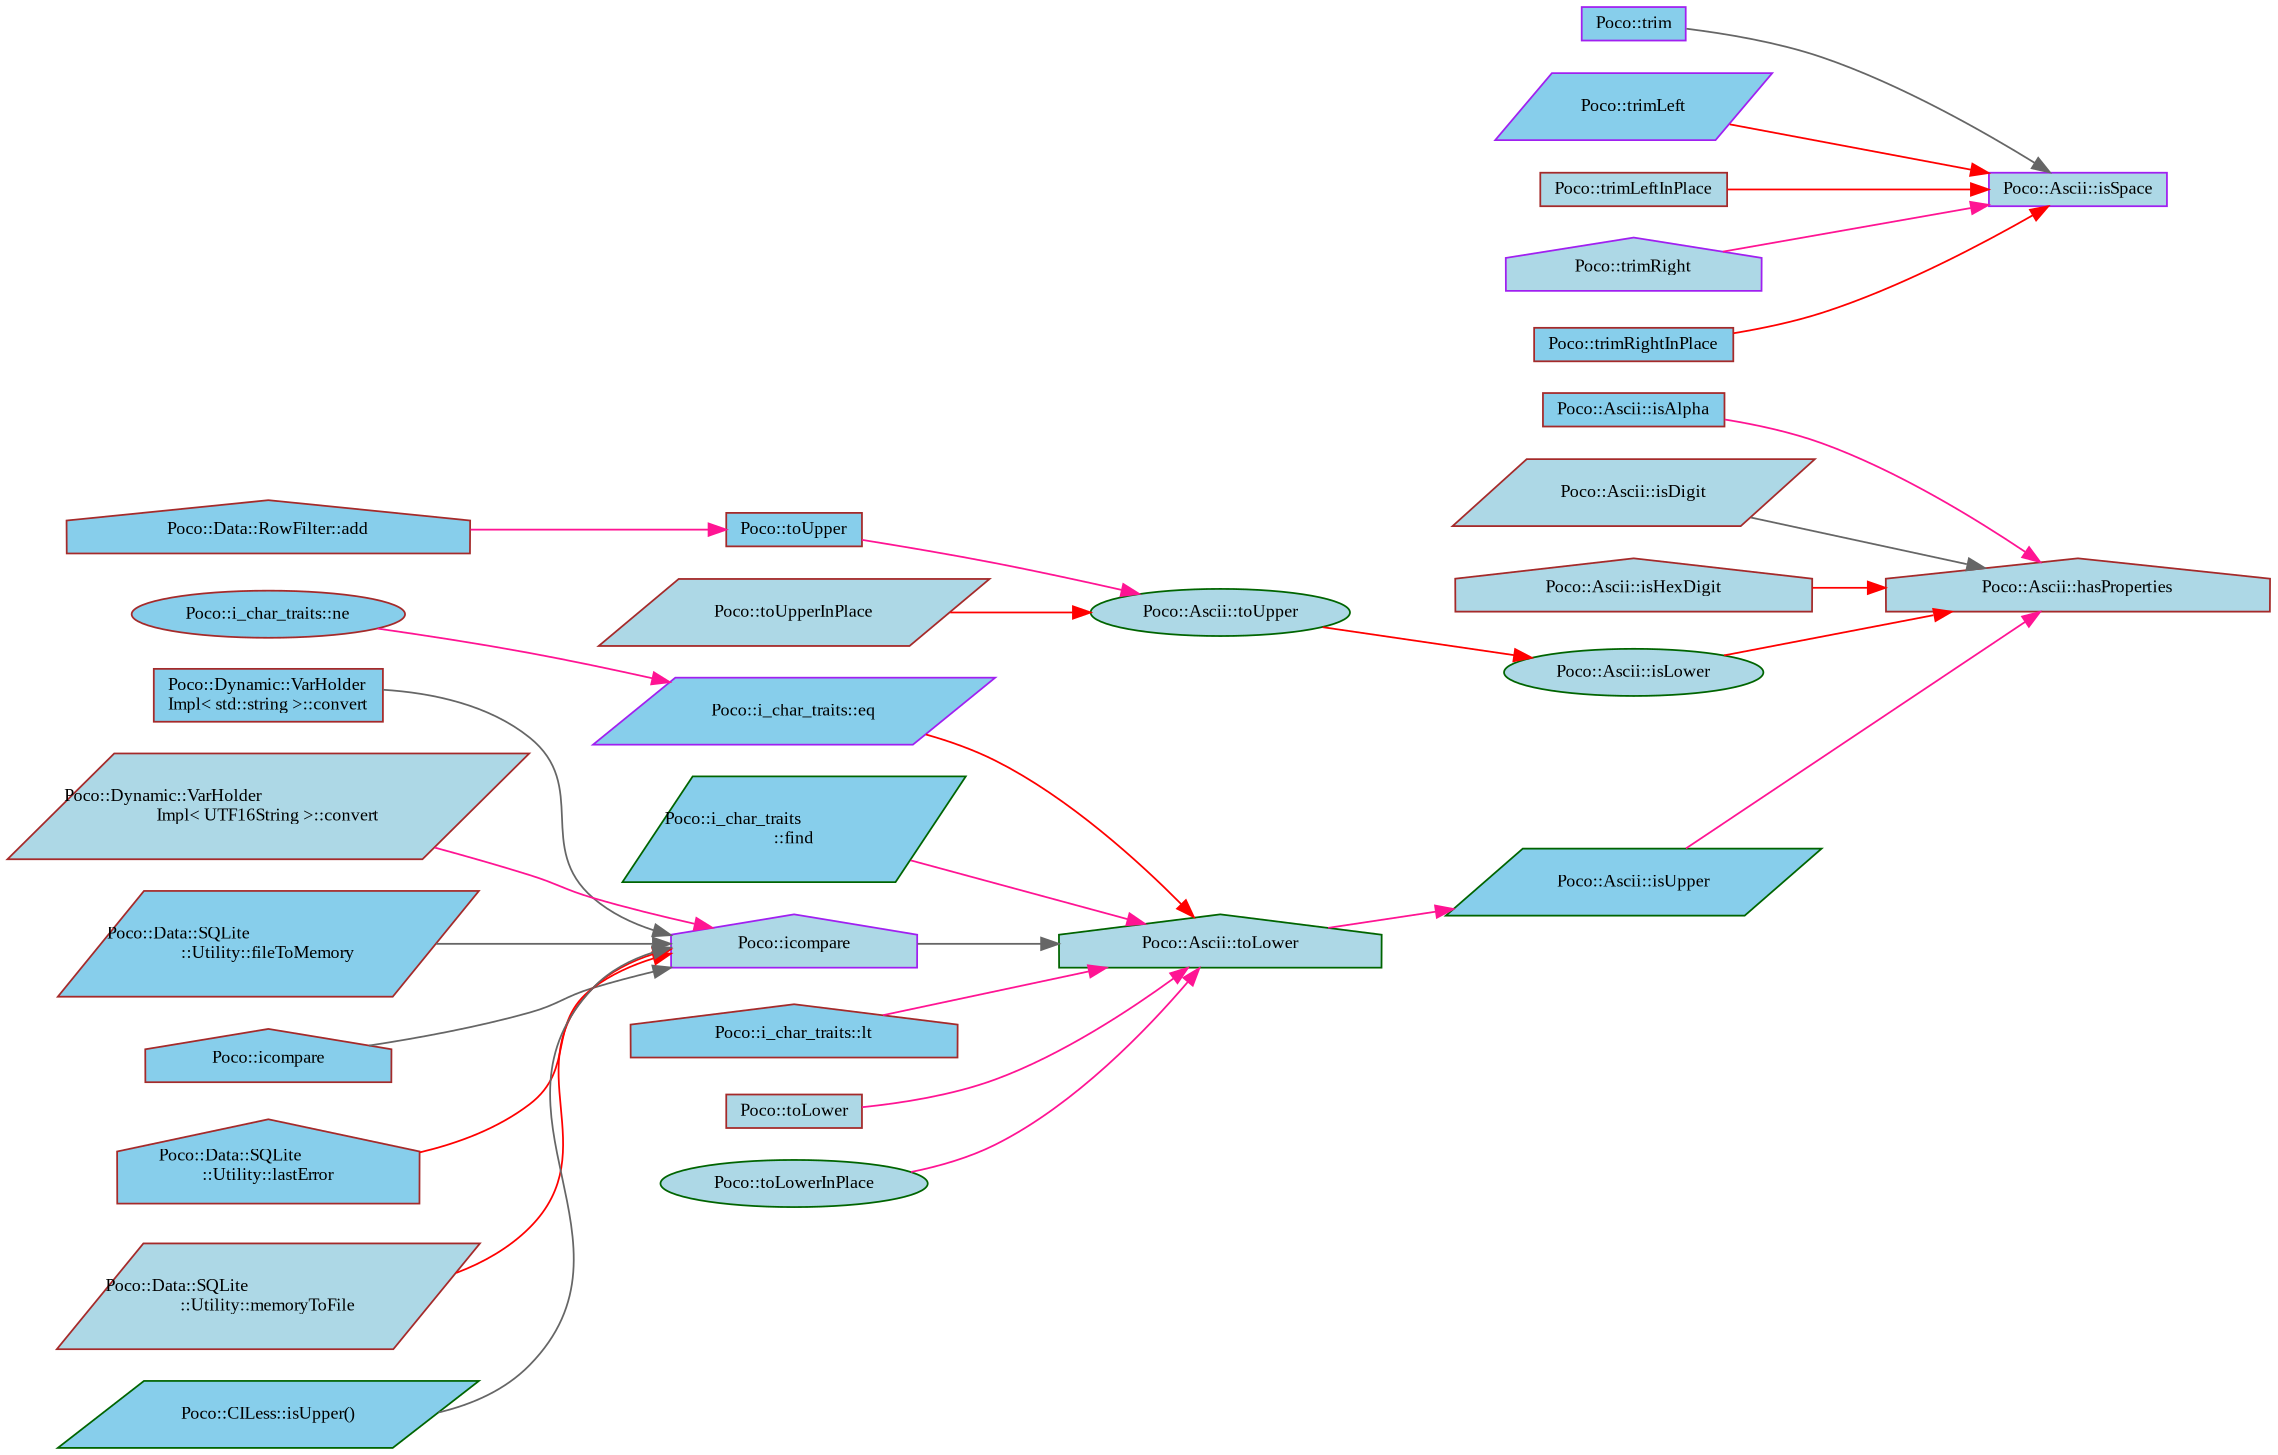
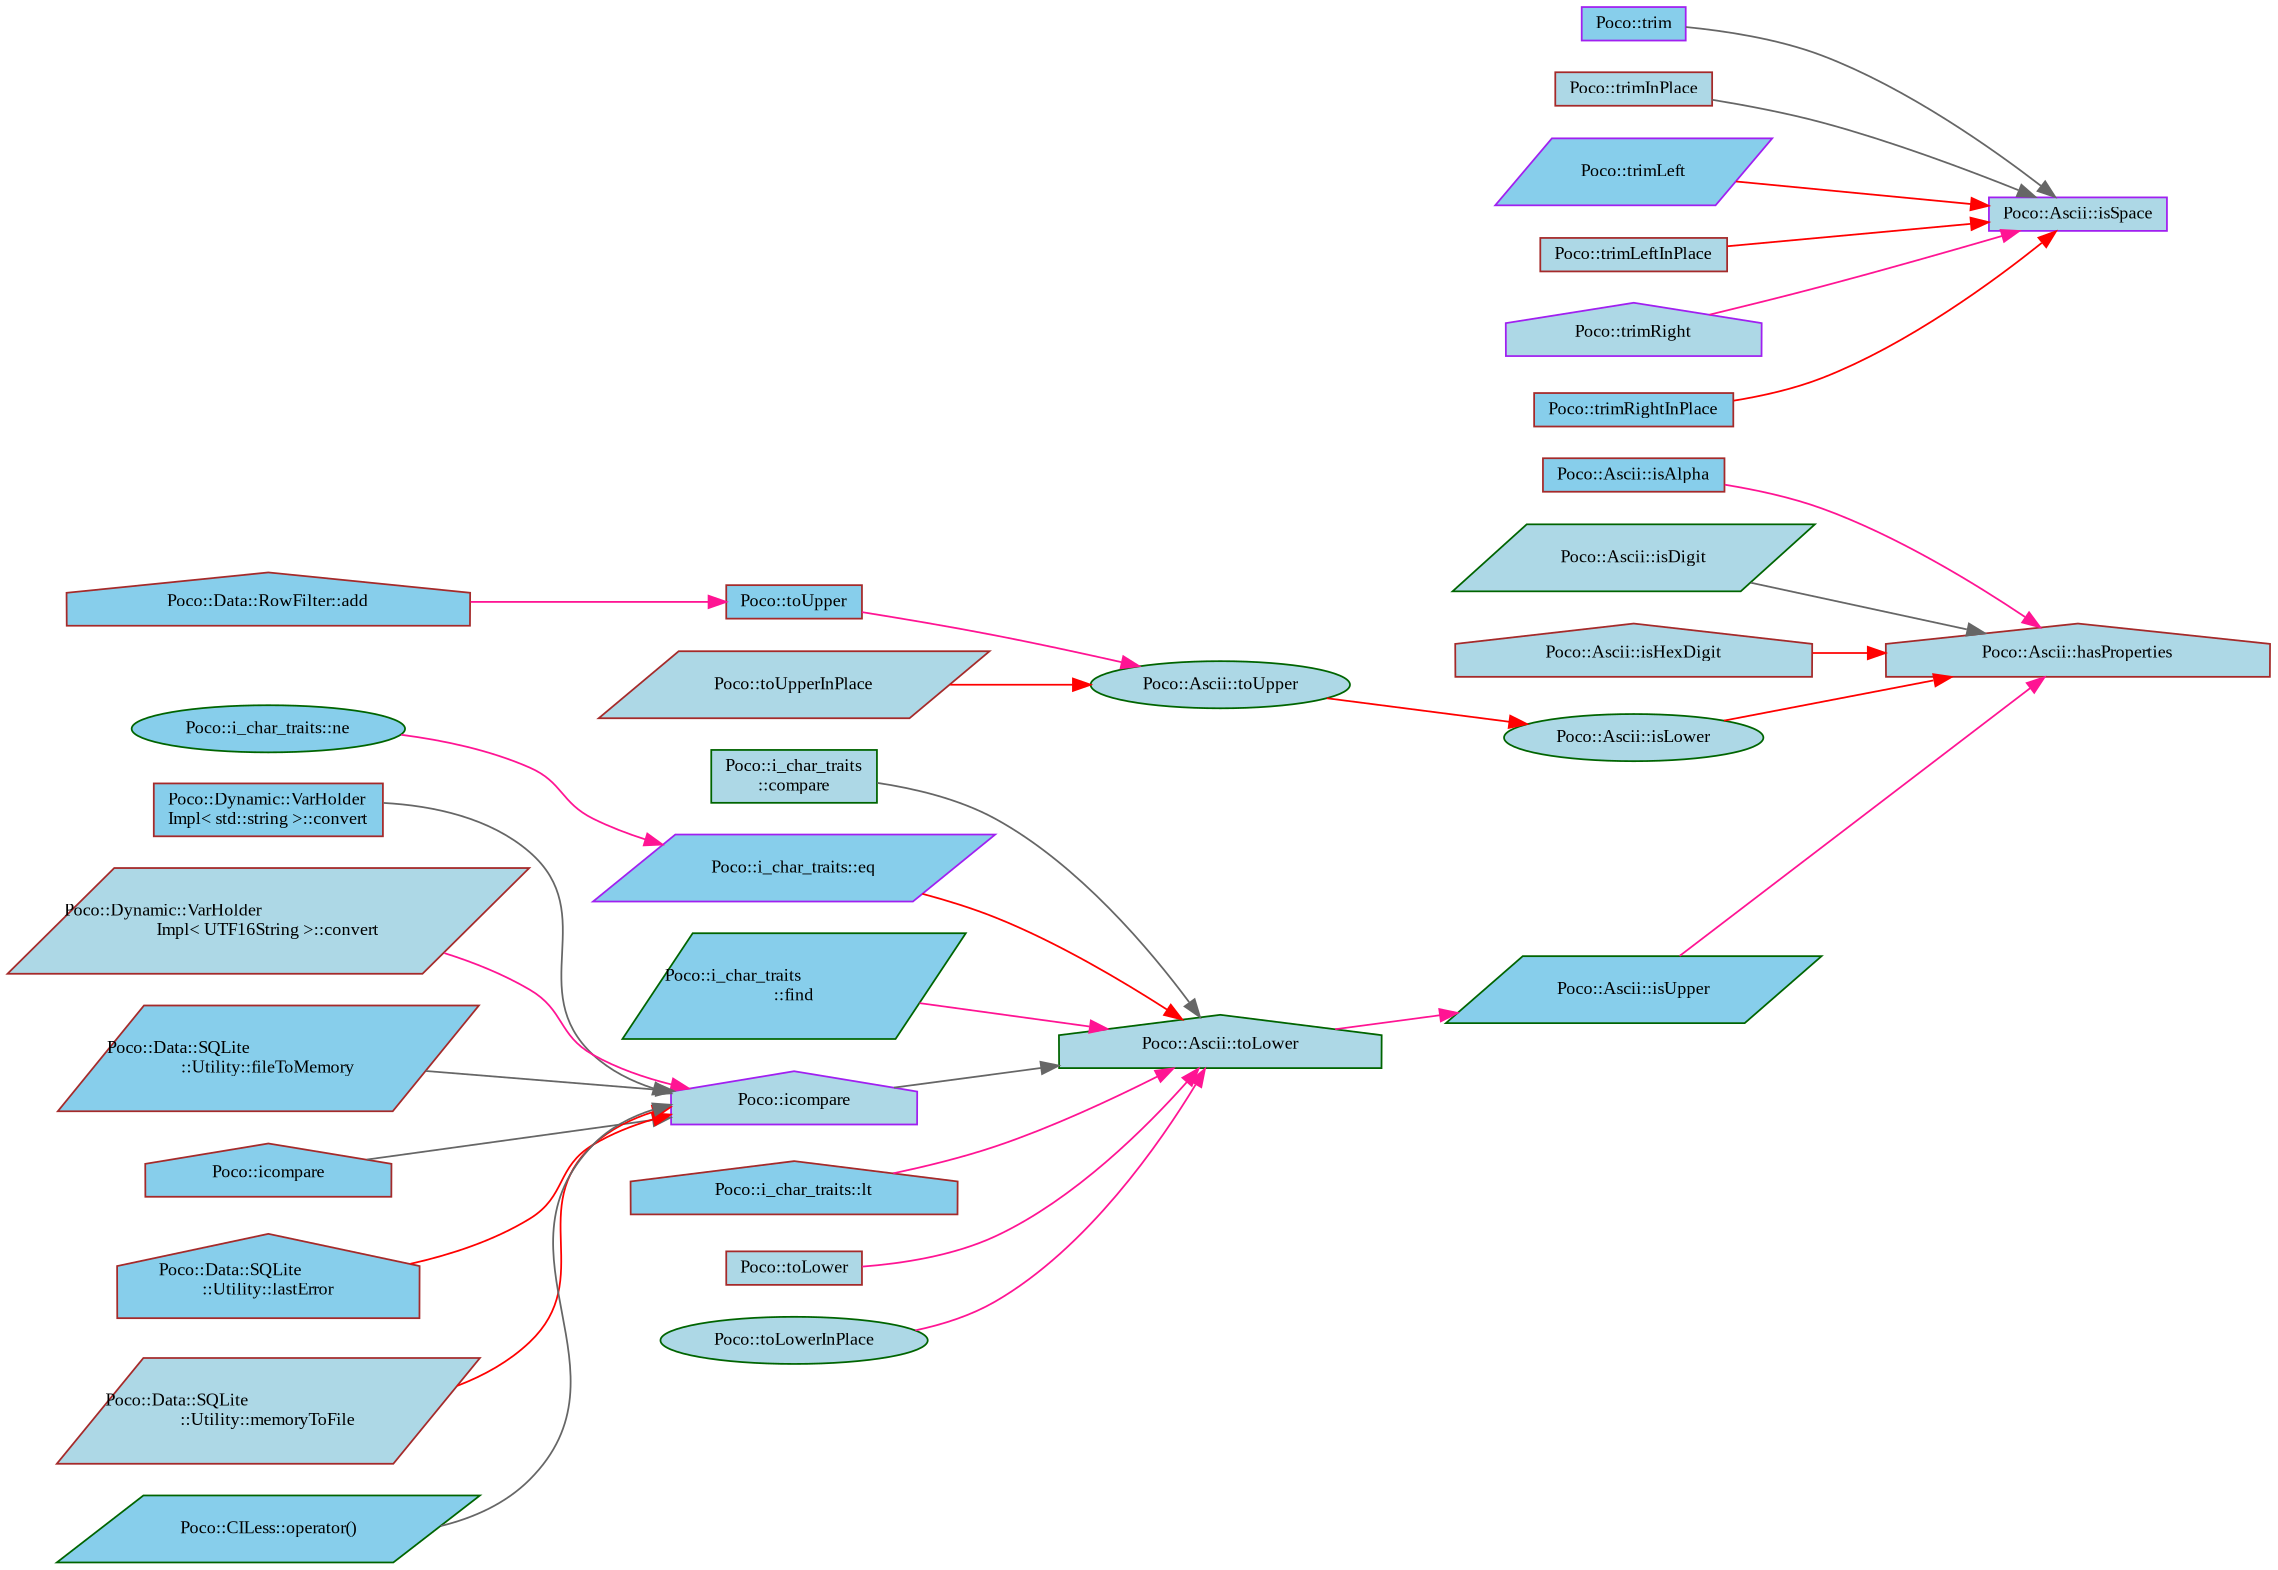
node "Poco::trimInPlace": added
node "Poco::Ascii::isDigit": color brown -> darkgreen
node "Poco::i_char_traits::ne": color brown -> darkgreen
node "Poco::i_char_traits ::compare": added
node "Poco::CILess::isUpper()": label "Poco::CILess::isUpper()" -> "Poco::CILess::operator()"
